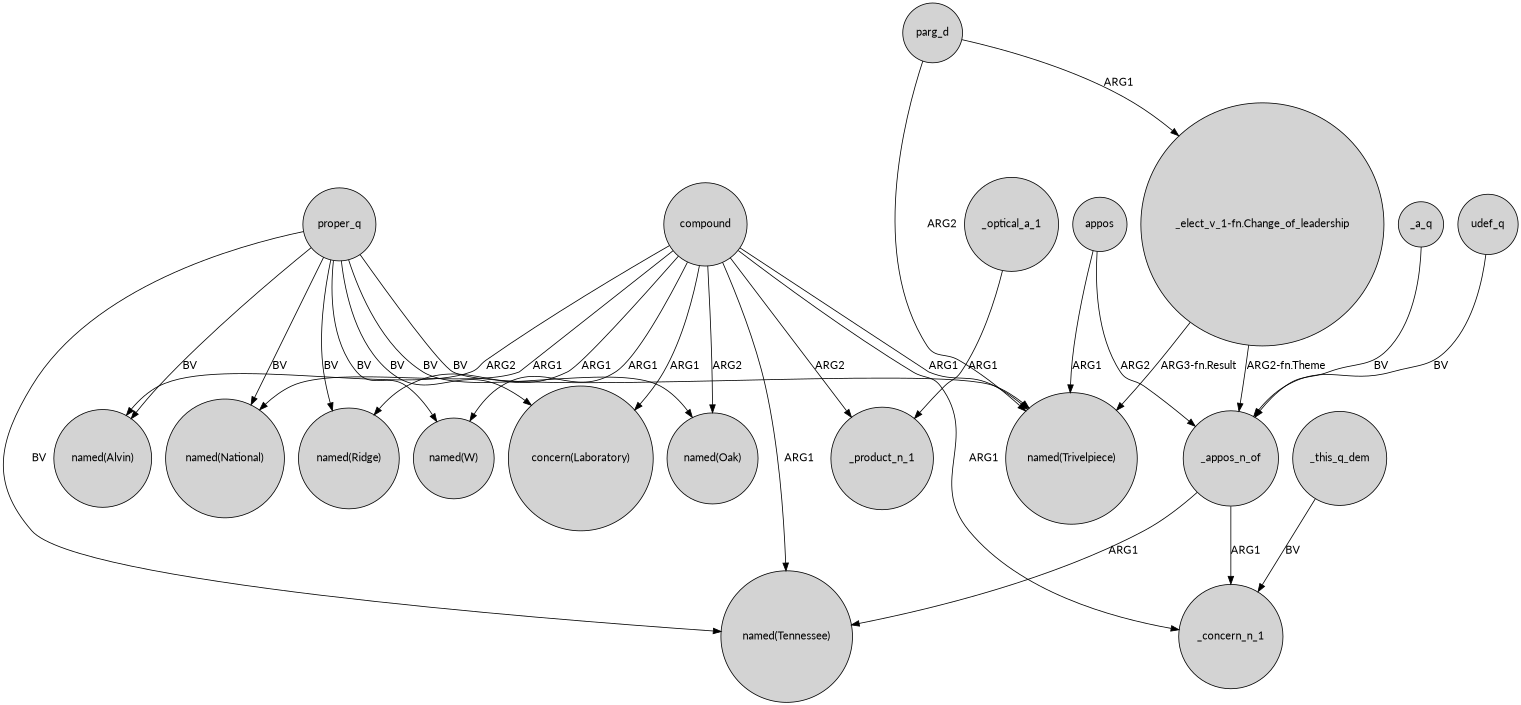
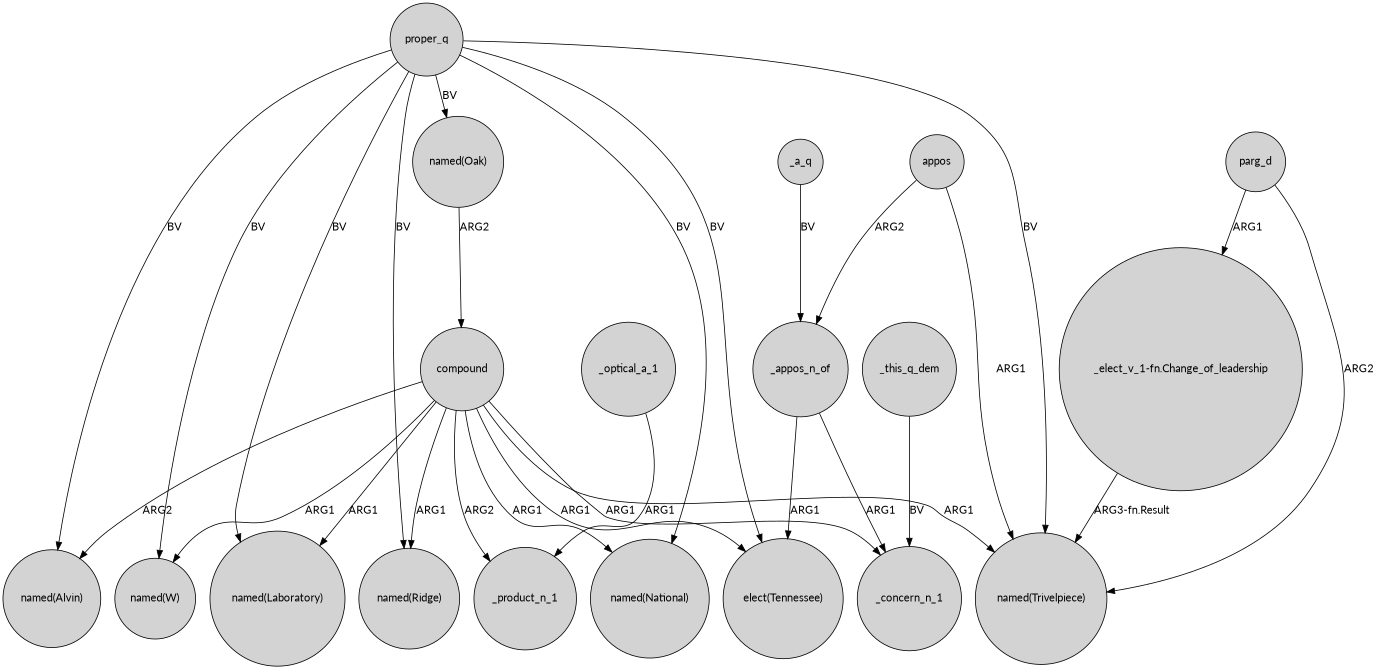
node "udef_q": removed
edge "compound" -> "named(Oak)": reversed
edge "_elect_v_1-fn.Change_of_leadership" -> "_appos_n_of": removed, label "ARG2-fn.Theme"
node "concern(Laboratory)": label "concern(Laboratory)" -> "named(Laboratory)"
node "named(Tennessee)": label "named(Tennessee)" -> "elect(Tennessee)"
